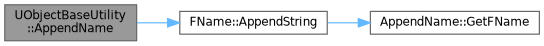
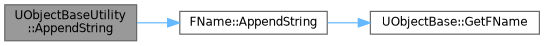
node "UObjectBaseUtility ::AppendName": label "UObjectBaseUtility ::AppendName" -> "UObjectBaseUtility ::AppendString"
node "AppendName::GetFName": label "AppendName::GetFName" -> "UObjectBase::GetFName"
